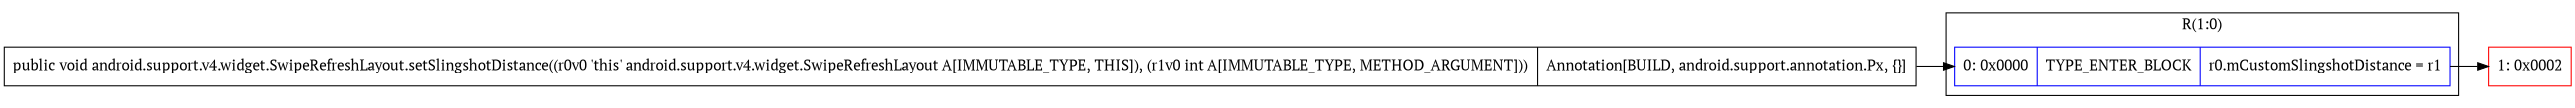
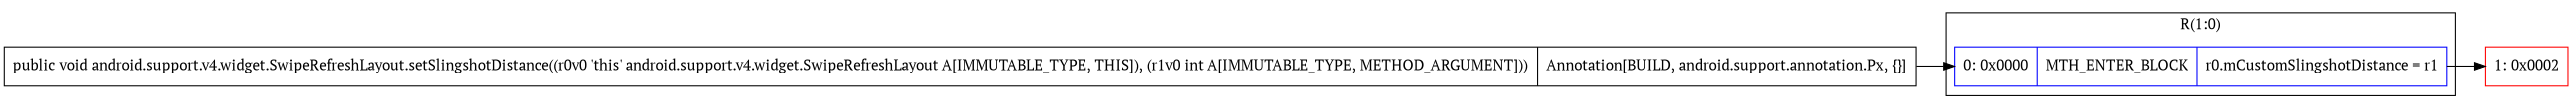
node "0: 0x0000": text "TYPE_ENTER_BLOCK" -> "MTH_ENTER_BLOCK"
